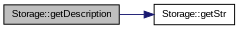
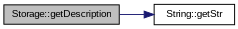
node "Storage::getStr": label "Storage::getStr" -> "String::getStr"
